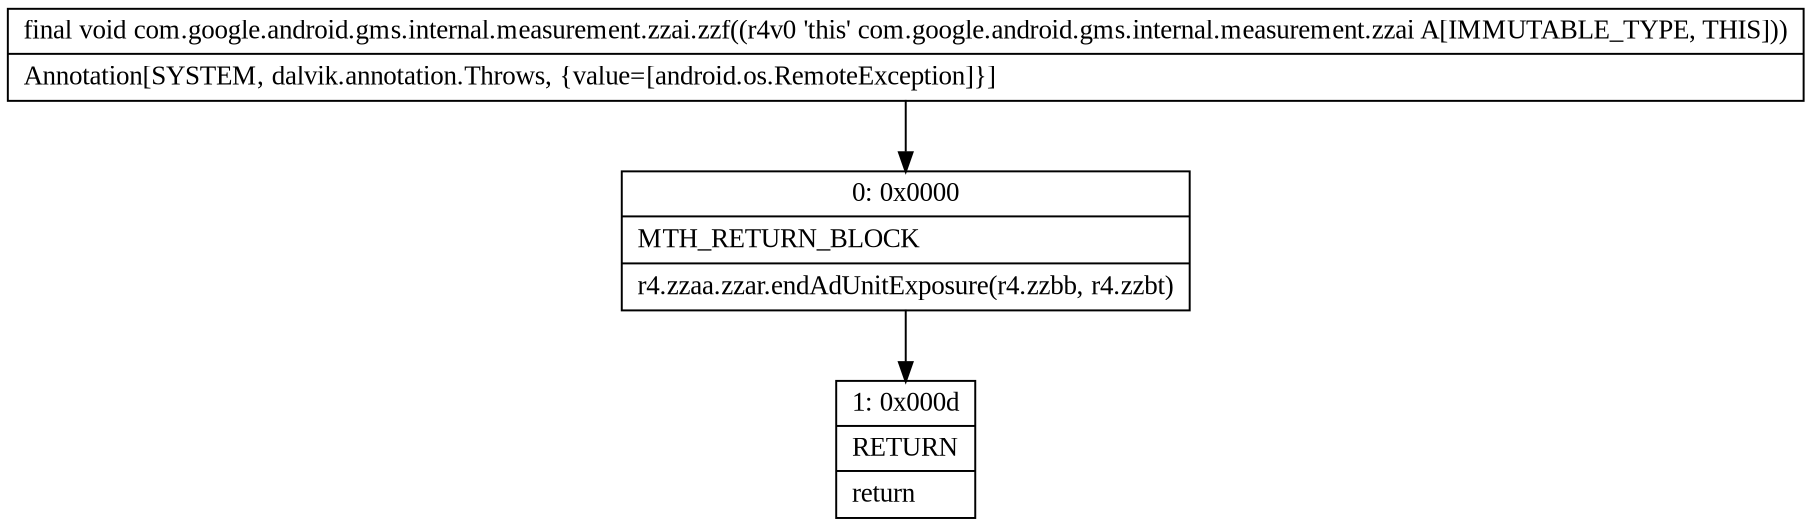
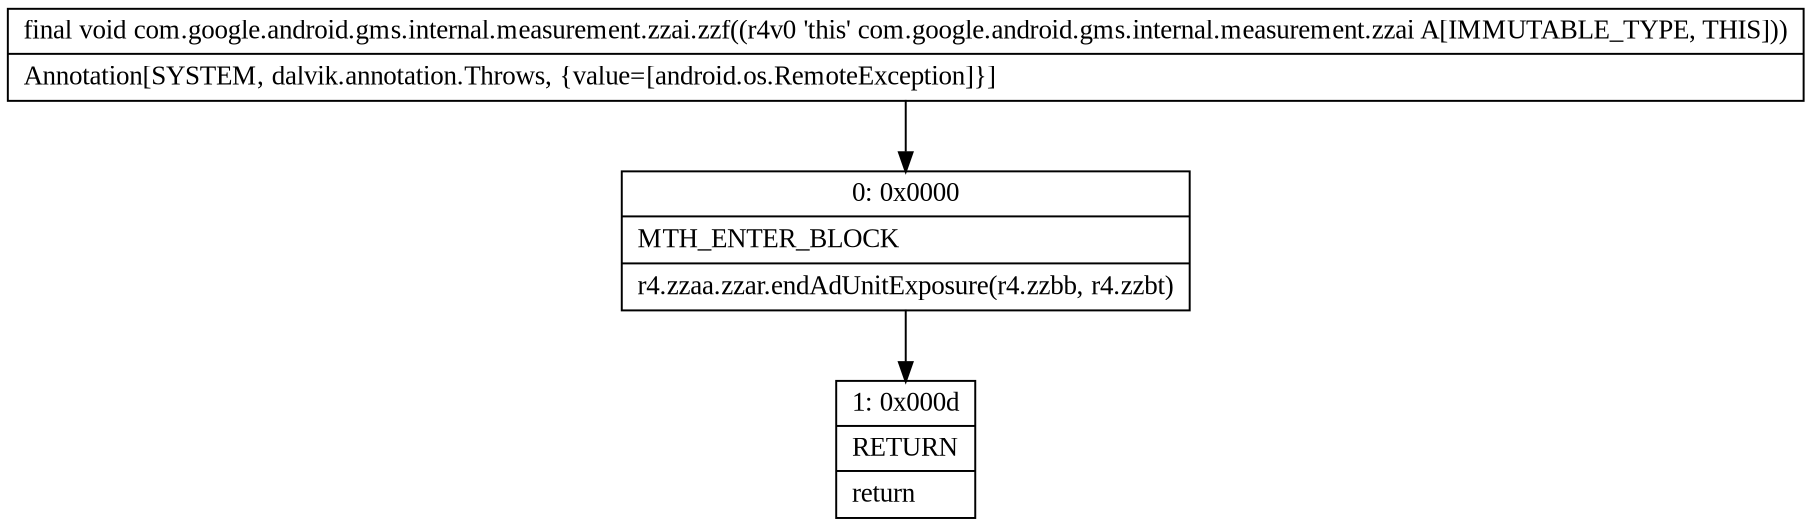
node "0: 0x0000": text "MTH_RETURN_BLOCK" -> "MTH_ENTER_BLOCK"
